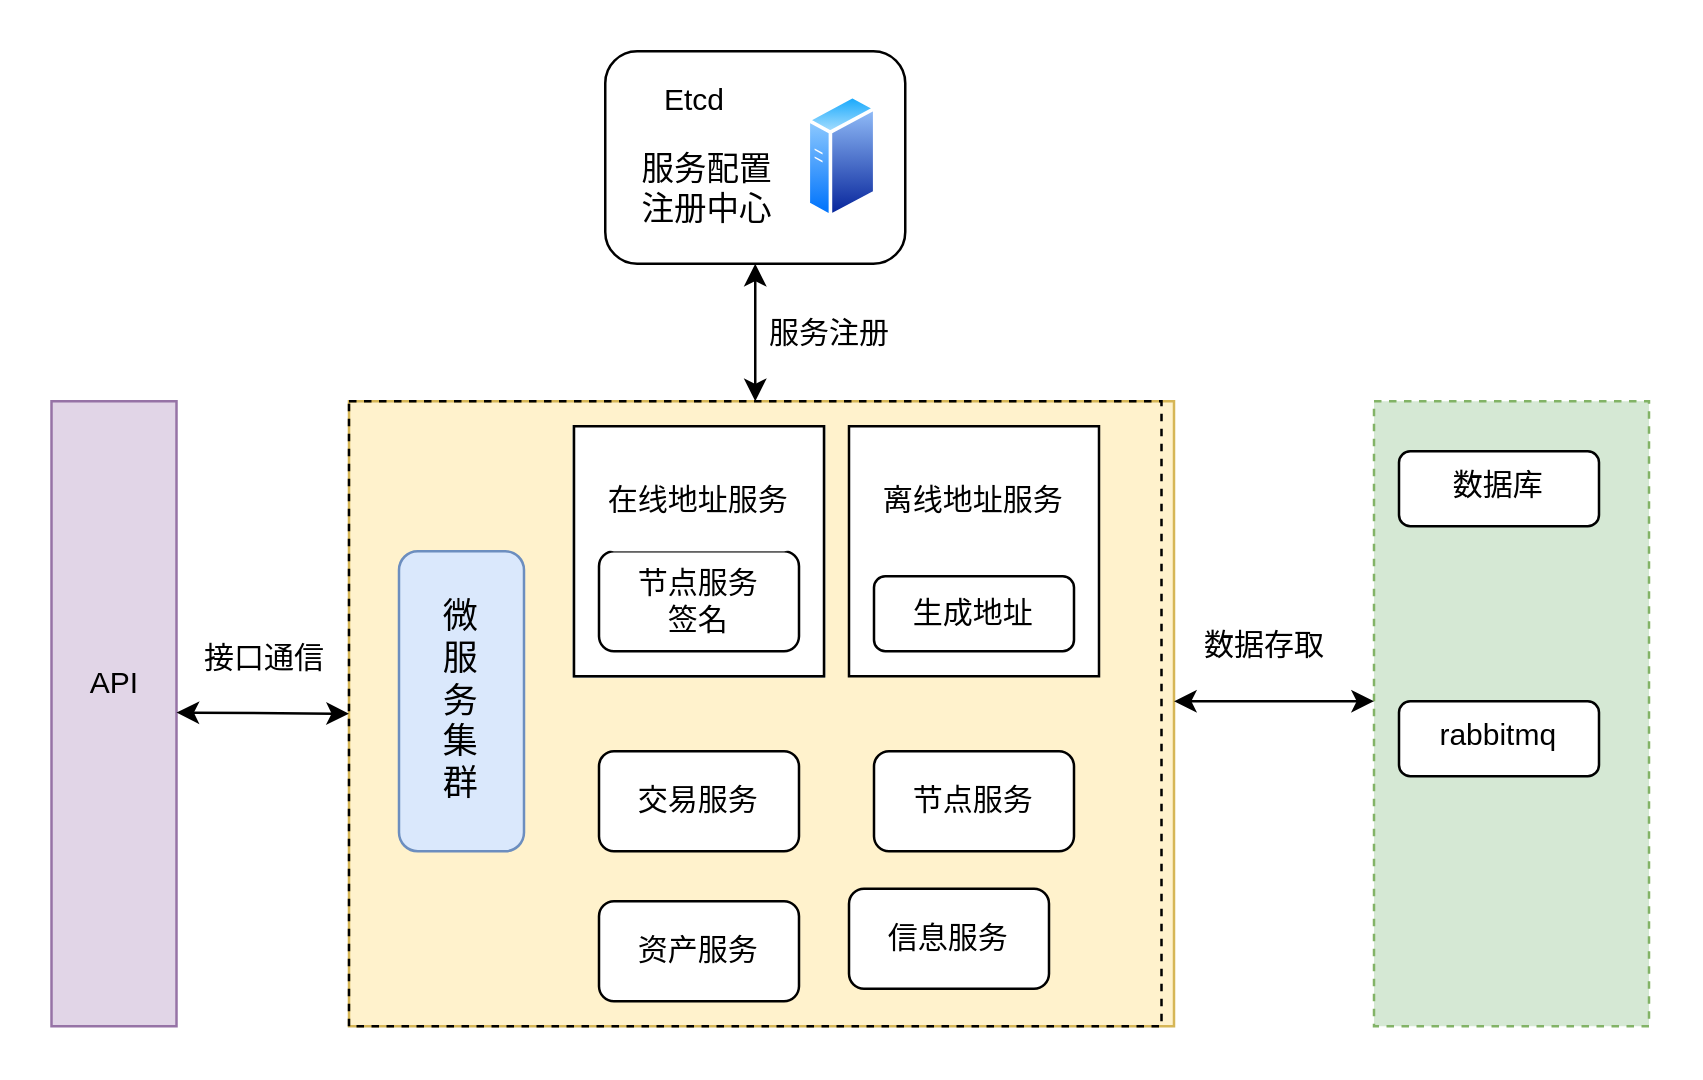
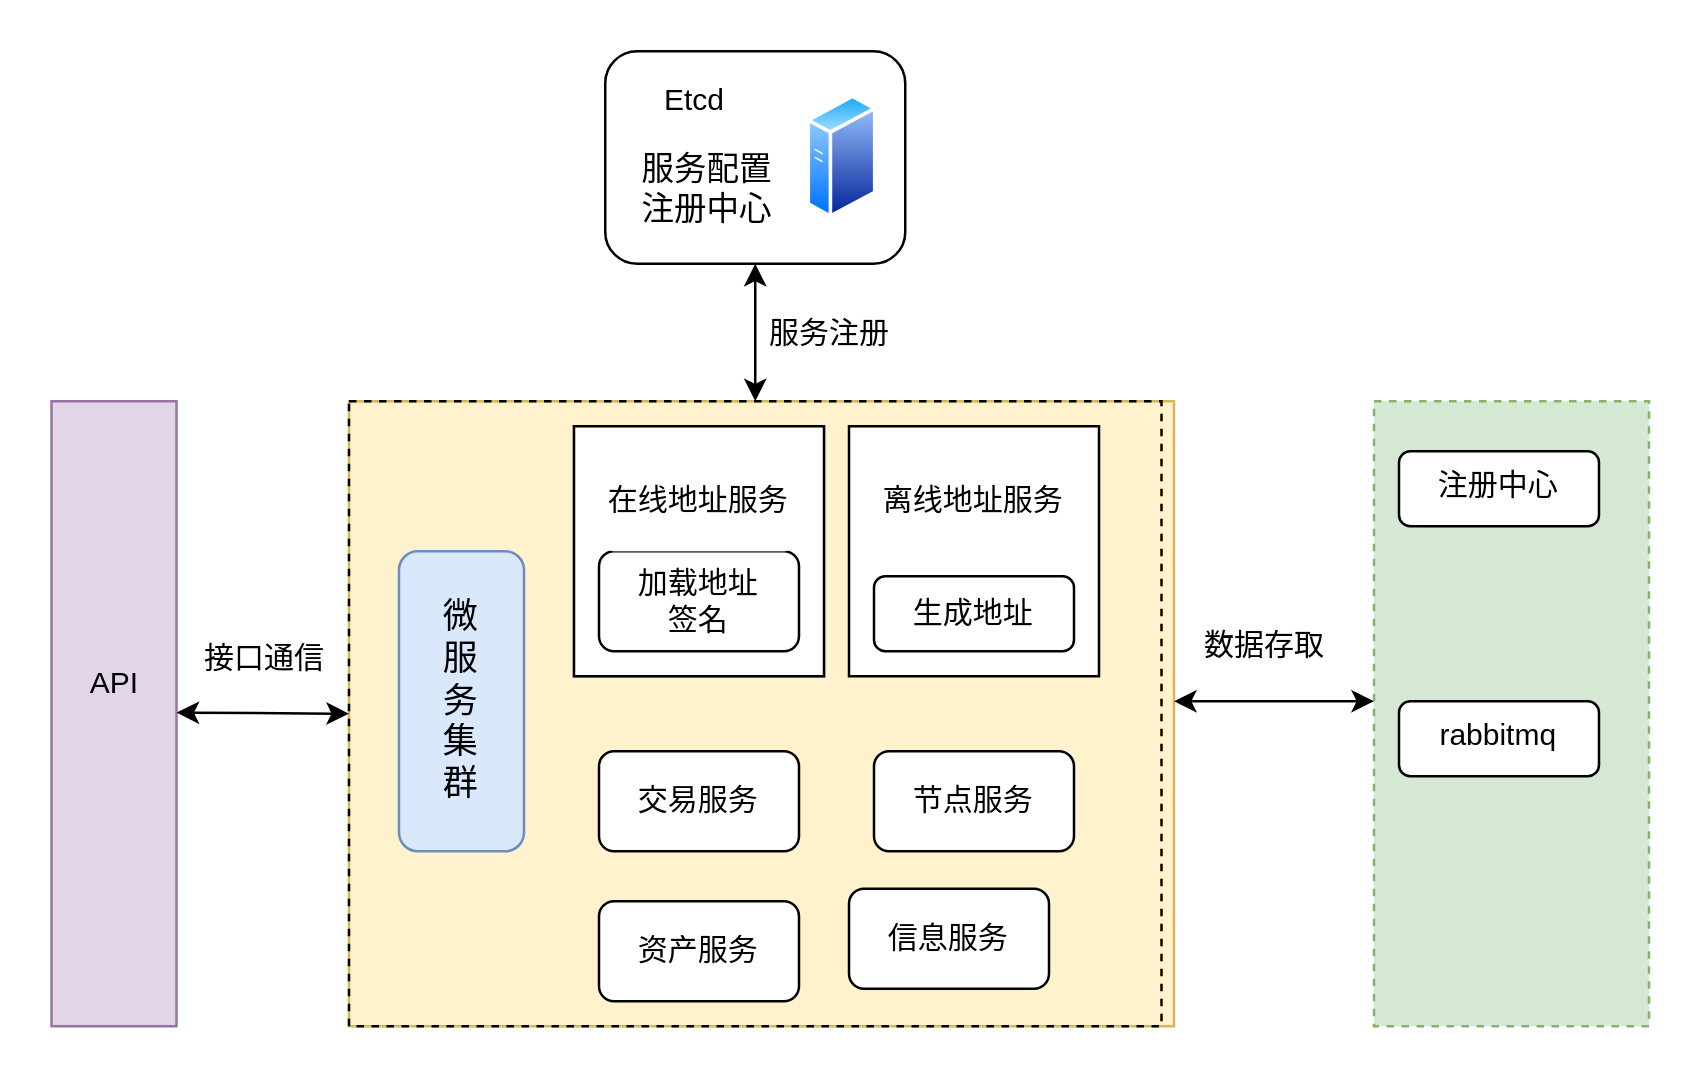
node "数据库": label "数据库" -> "注册中心"
node "节点服务 签名": label "节点服务 签名" -> "加载地址 签名"
